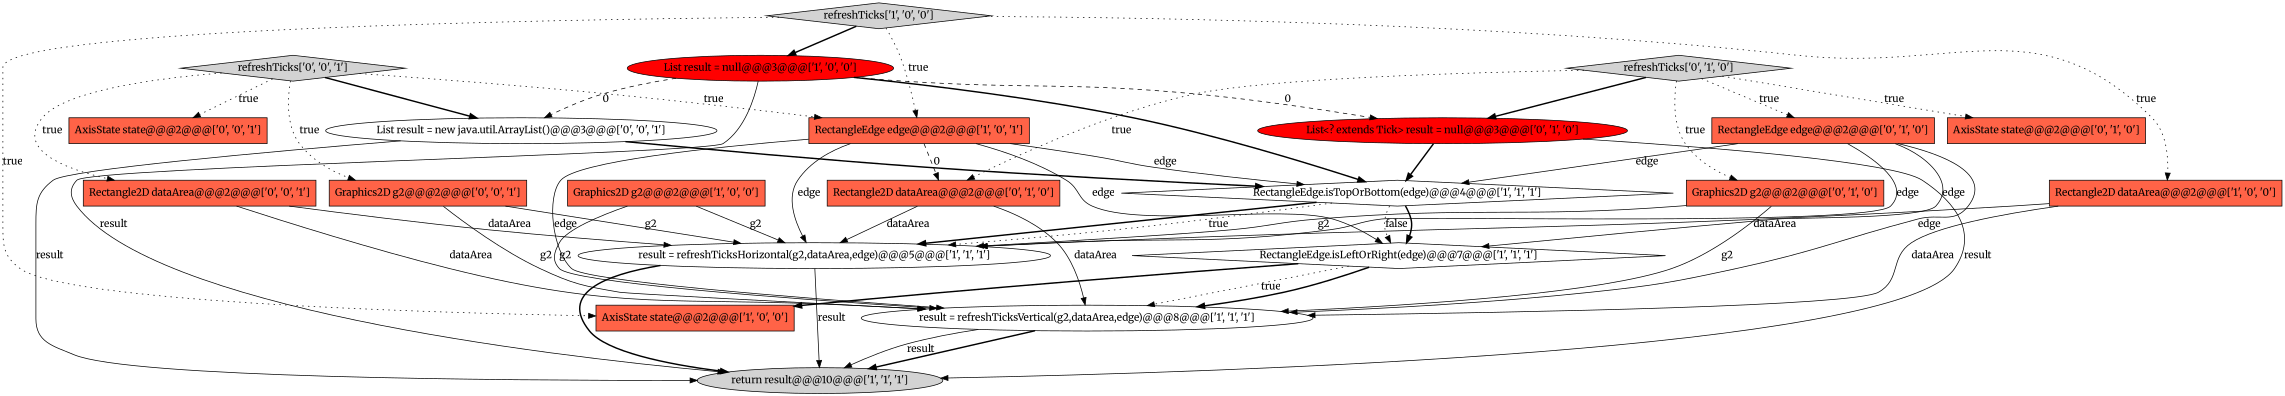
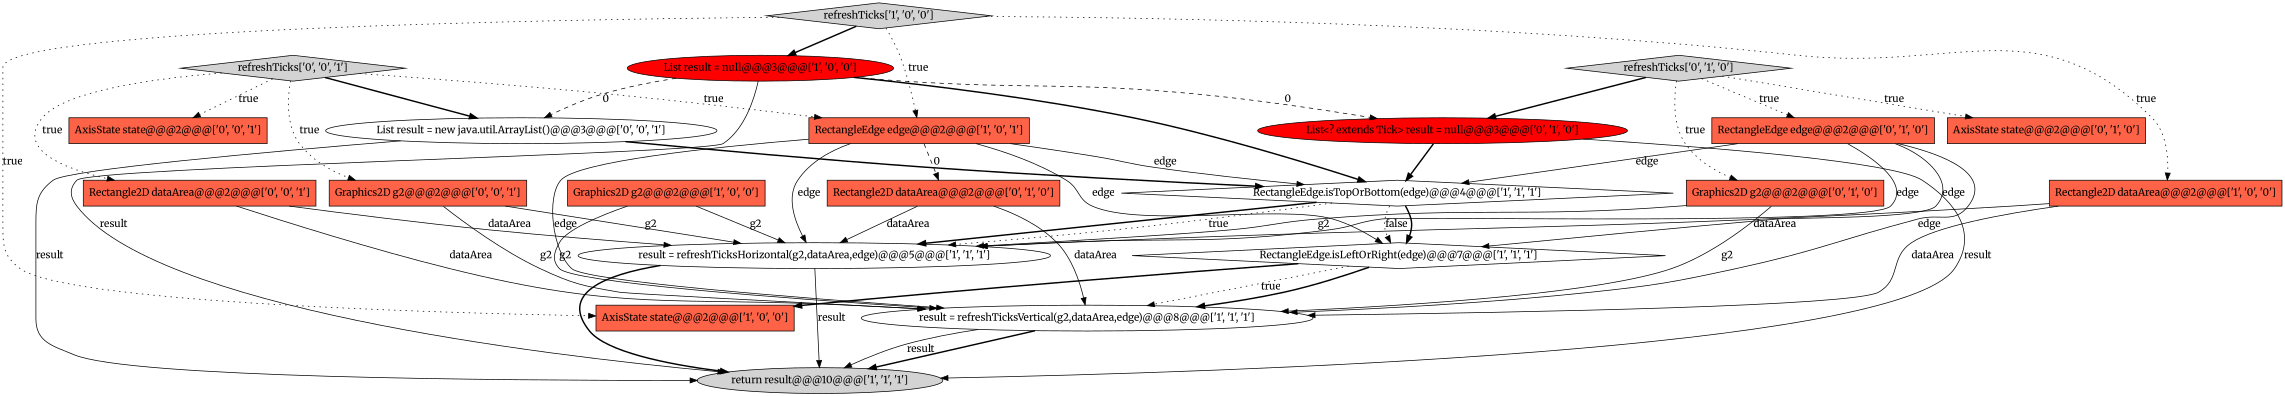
edge "refreshTicks['0', '1', '0']" -> "Rectangle2D dataArea@@@2@@@['0', '1', '0']": removed, label "true"
